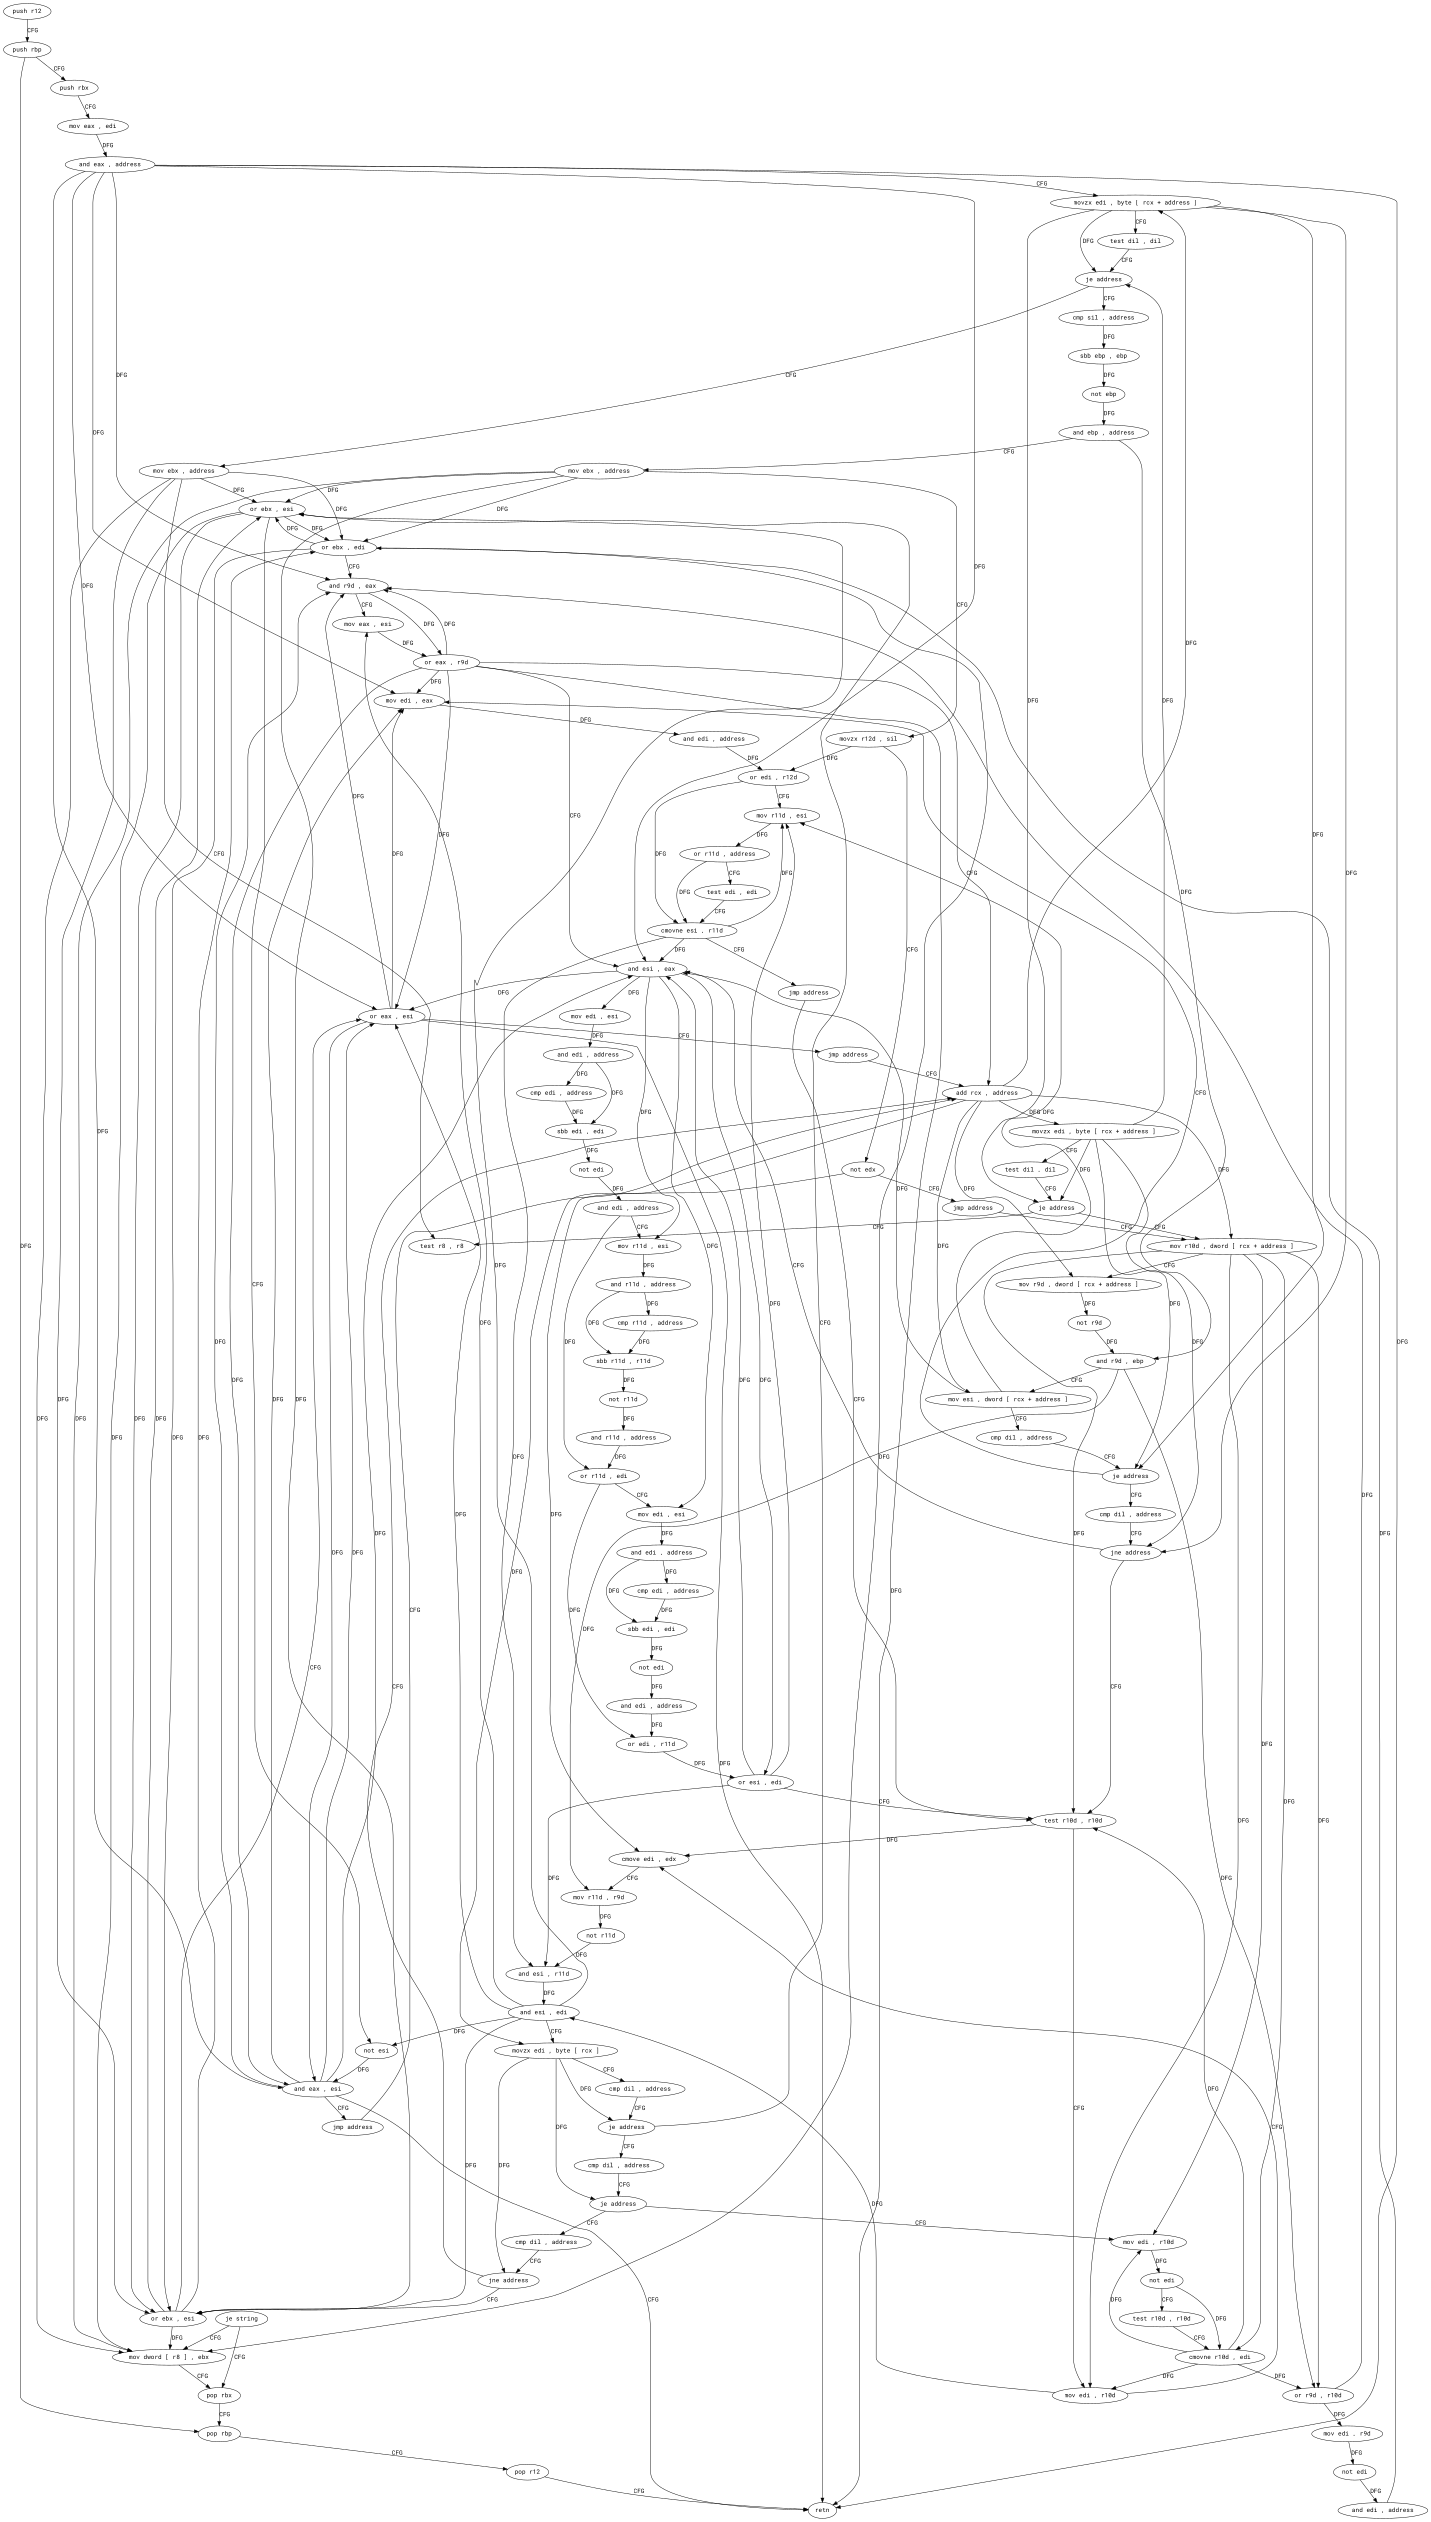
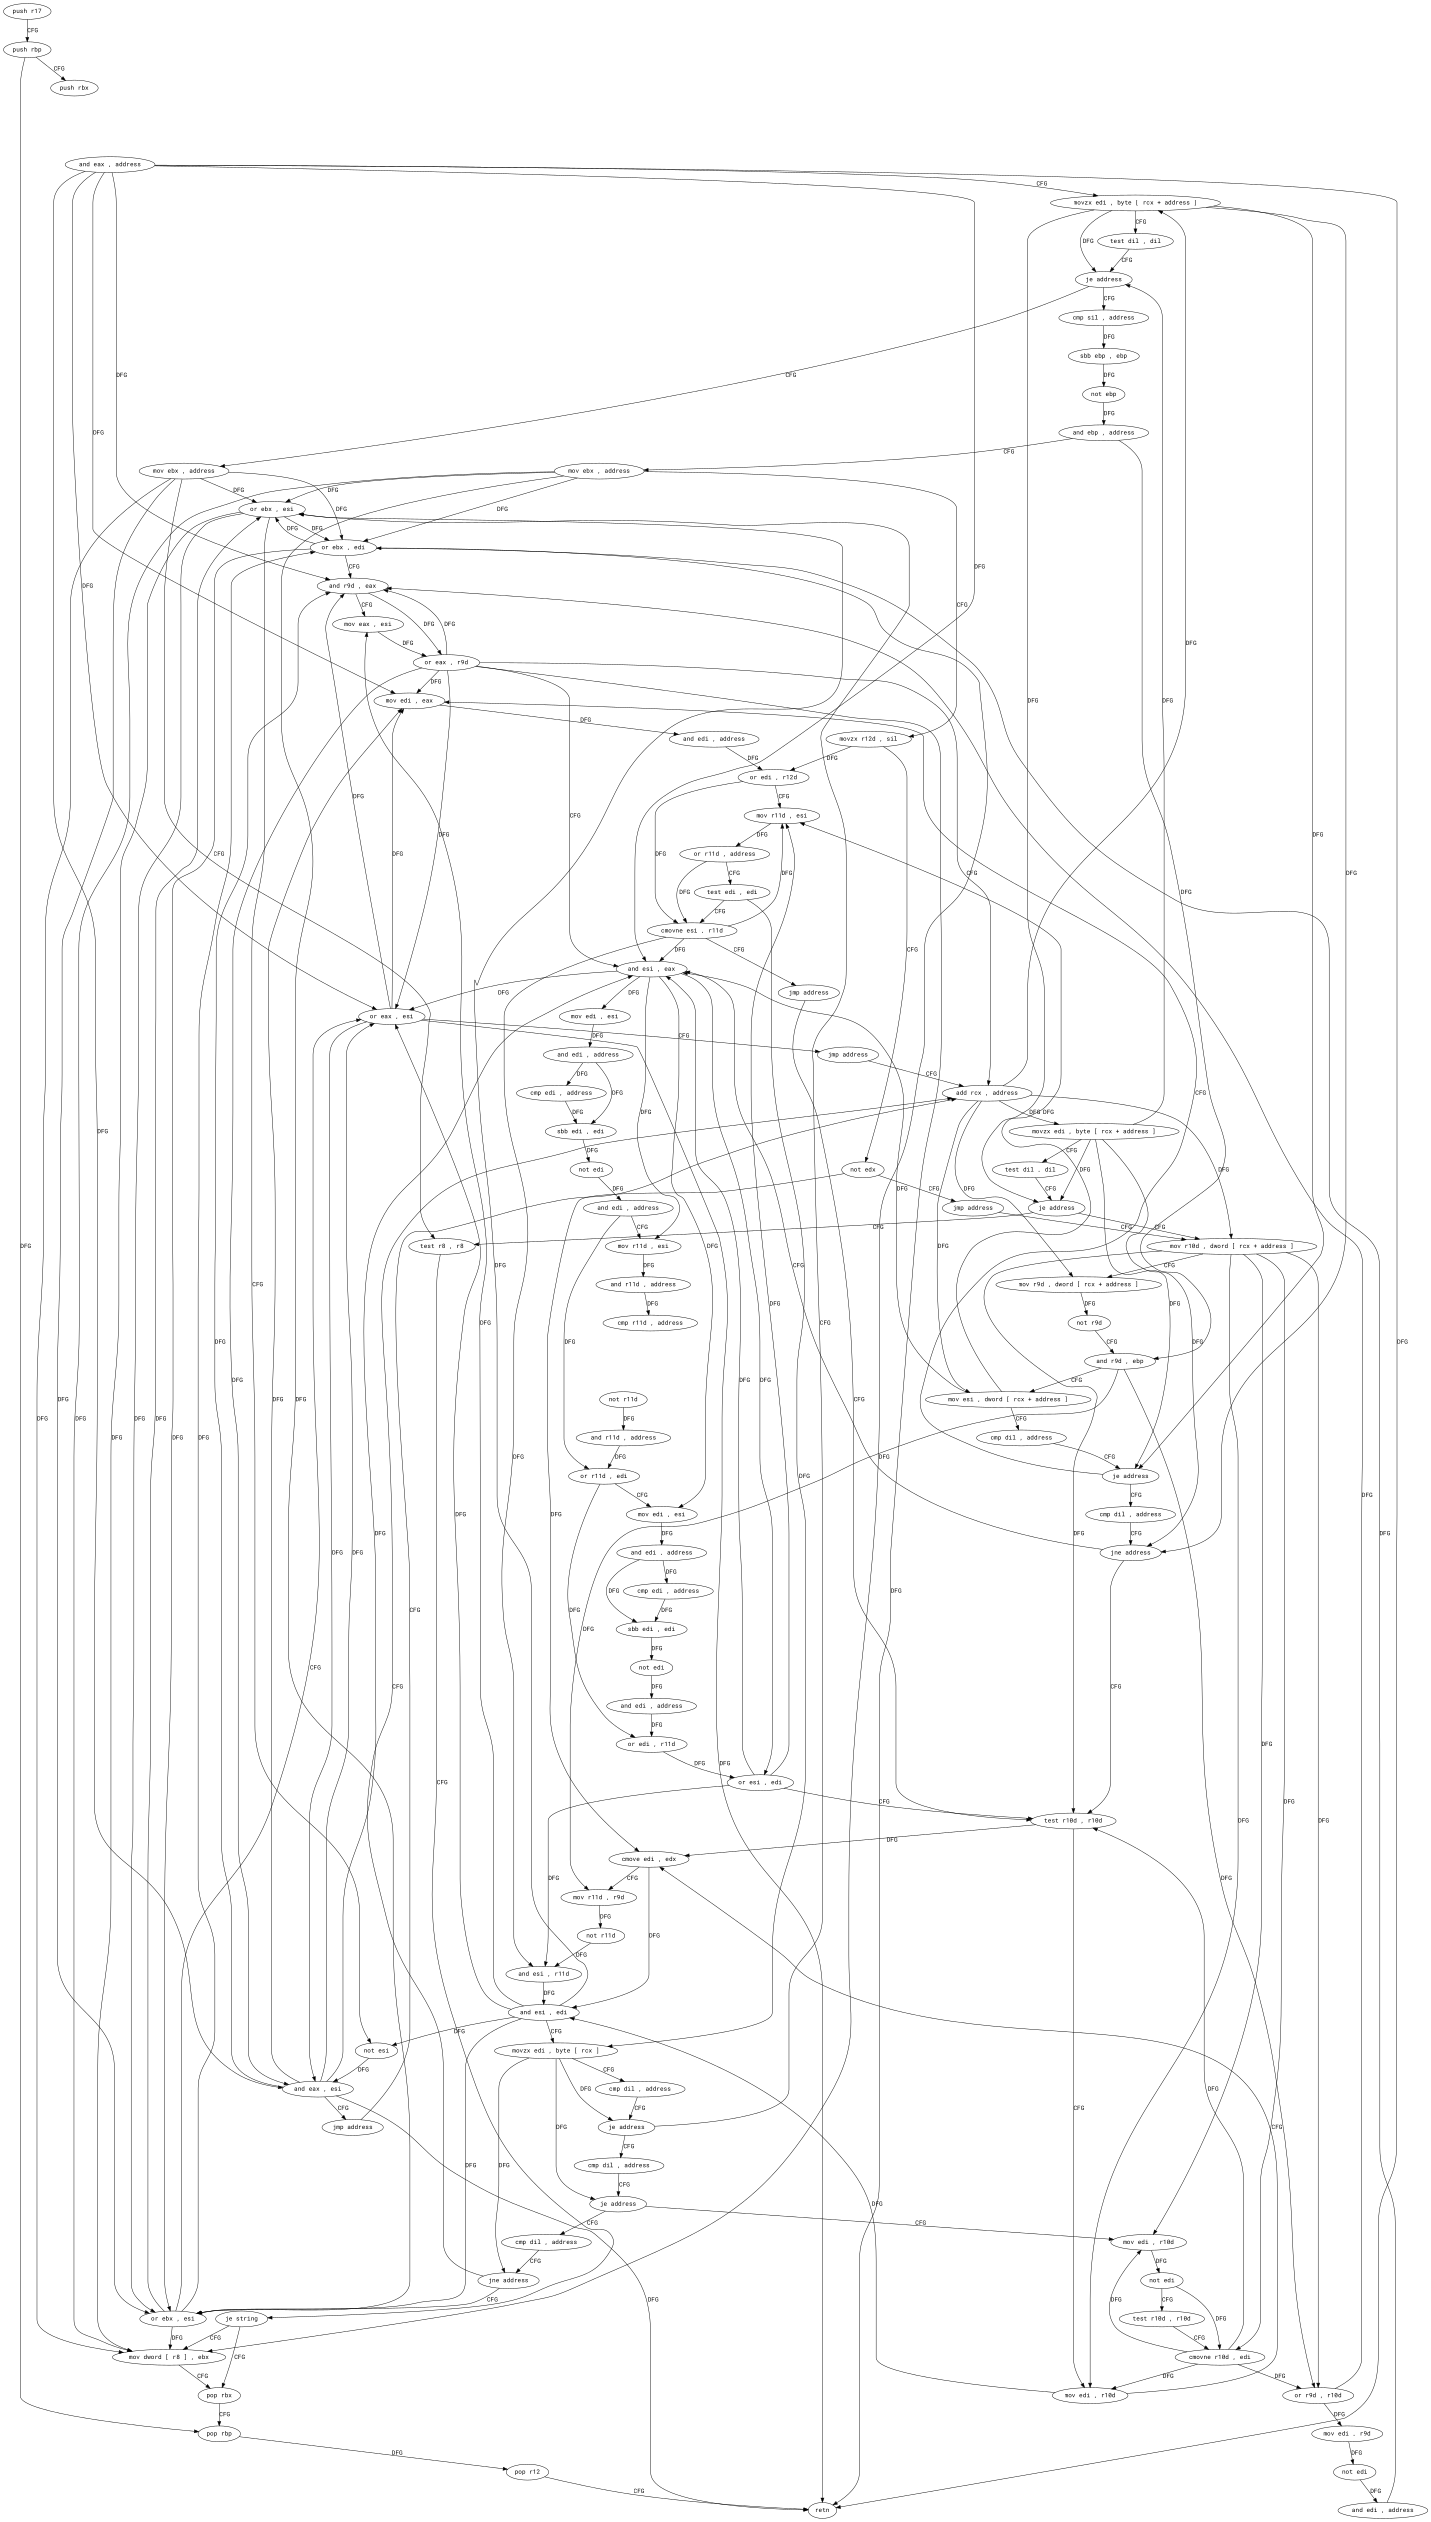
node "push r12": label "push r12" -> "push r17"
node "mov eax , edi": removed
edge "not r9d" -> "and r9d , ebp": label "DFG" -> "CFG"
node "sbb r11d , r11d": removed
edge "add rcx , address" -> "movzx edi , byte [ rcx ]": now "test edi , edi" -> "movzx edi , byte [ rcx ]"
edge "cmove edi , edx" -> "and esi , edi": added, label "DFG"
edge "test r8 , r8" -> "je string": added, label "CFG"
edge "and eax , esi" -> "retn": label "CFG" -> "DFG"
edge "pop rbp" -> "pop r12": label "CFG" -> "DFG"
